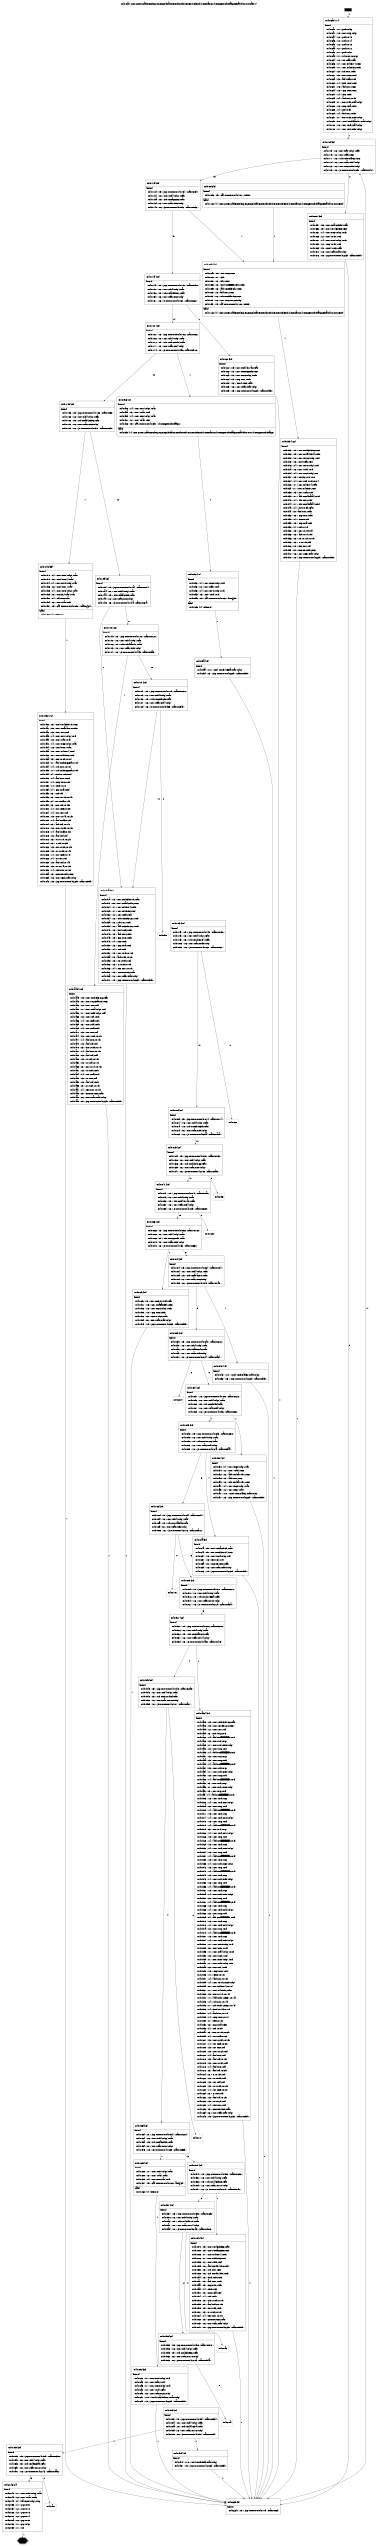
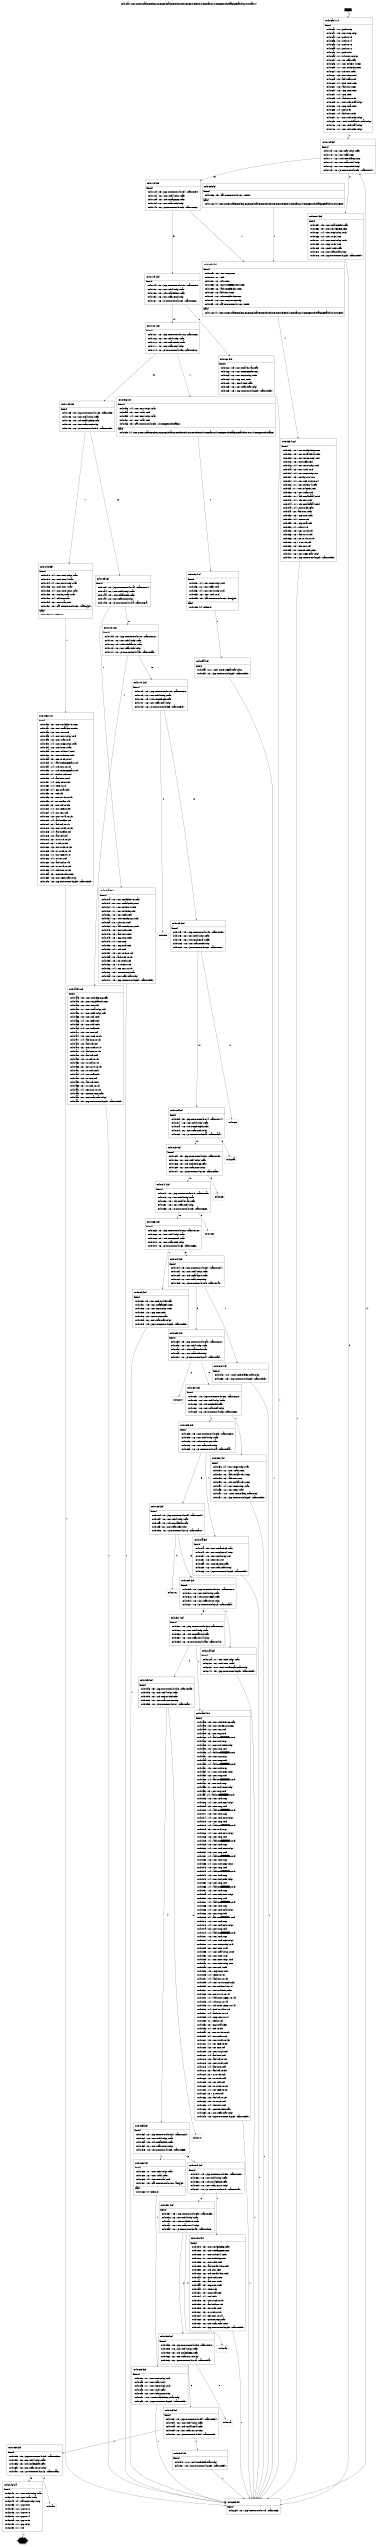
edge "0x4017d7 [28]" -> "0x401d1a [91]": now "0x4017d7 [28]" -> "0x4017f3 [28]"
node "0x4020aa": added
node "0x40212a [28]": added
edge "0x4019b3 [28]" -> "0x4019cf [28]": added, label "2"
